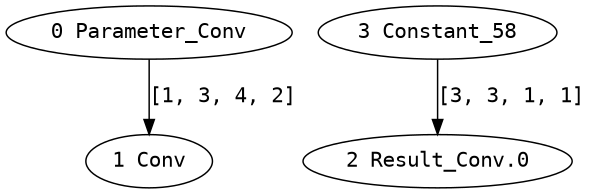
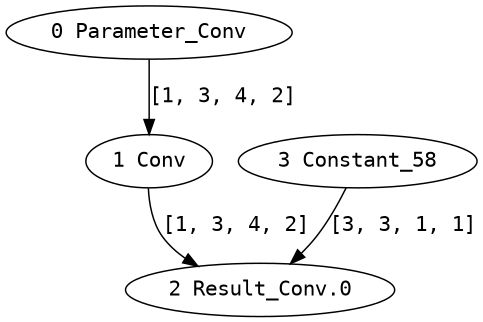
edge "1 Conv" -> "2 Result_Conv.0": added, label "[1, 3, 4, 2]"
